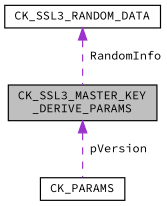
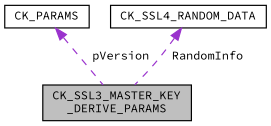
node "CK_SSL3_RANDOM_DATA": label "CK_SSL3_RANDOM_DATA" -> "CK_SSL4_RANDOM_DATA"
edge "CK_PARAMS" -> "CK_SSL3_MASTER_KEY _DERIVE_PARAMS": reversed
